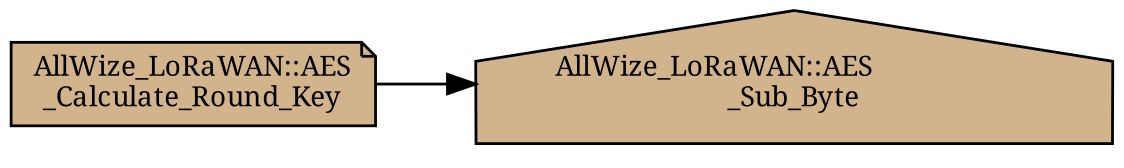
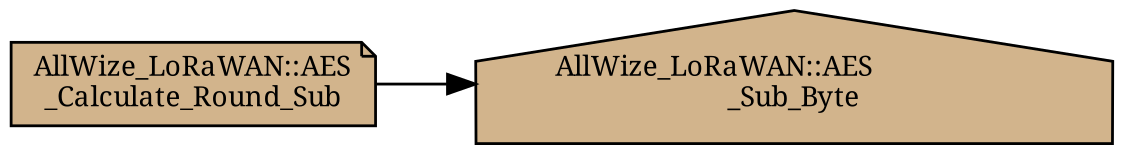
node "AllWize_LoRaWAN::AES _Calculate_Round_Key": label "AllWize_LoRaWAN::AES _Calculate_Round_Key" -> "AllWize_LoRaWAN::AES _Calculate_Round_Sub"
